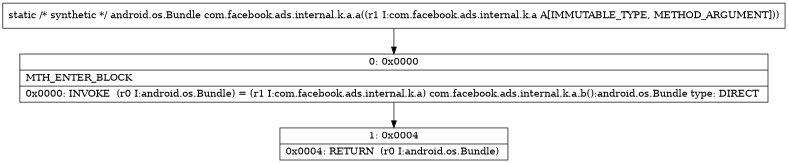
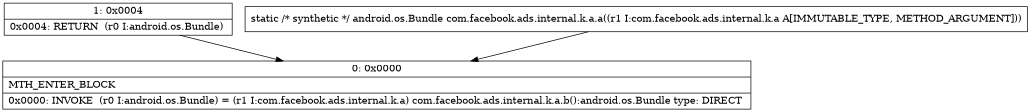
edge "0: 0x0000" -> "1: 0x0004": reversed
